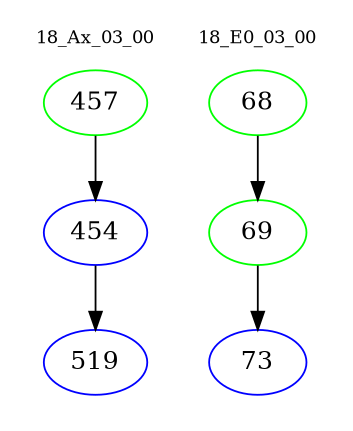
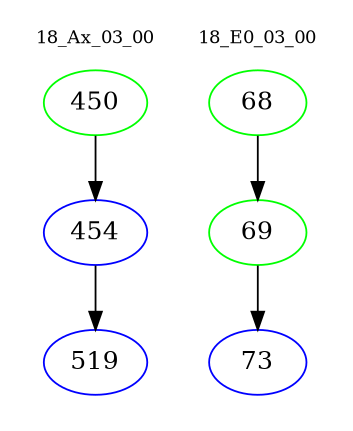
node "457": label "457" -> "450"
